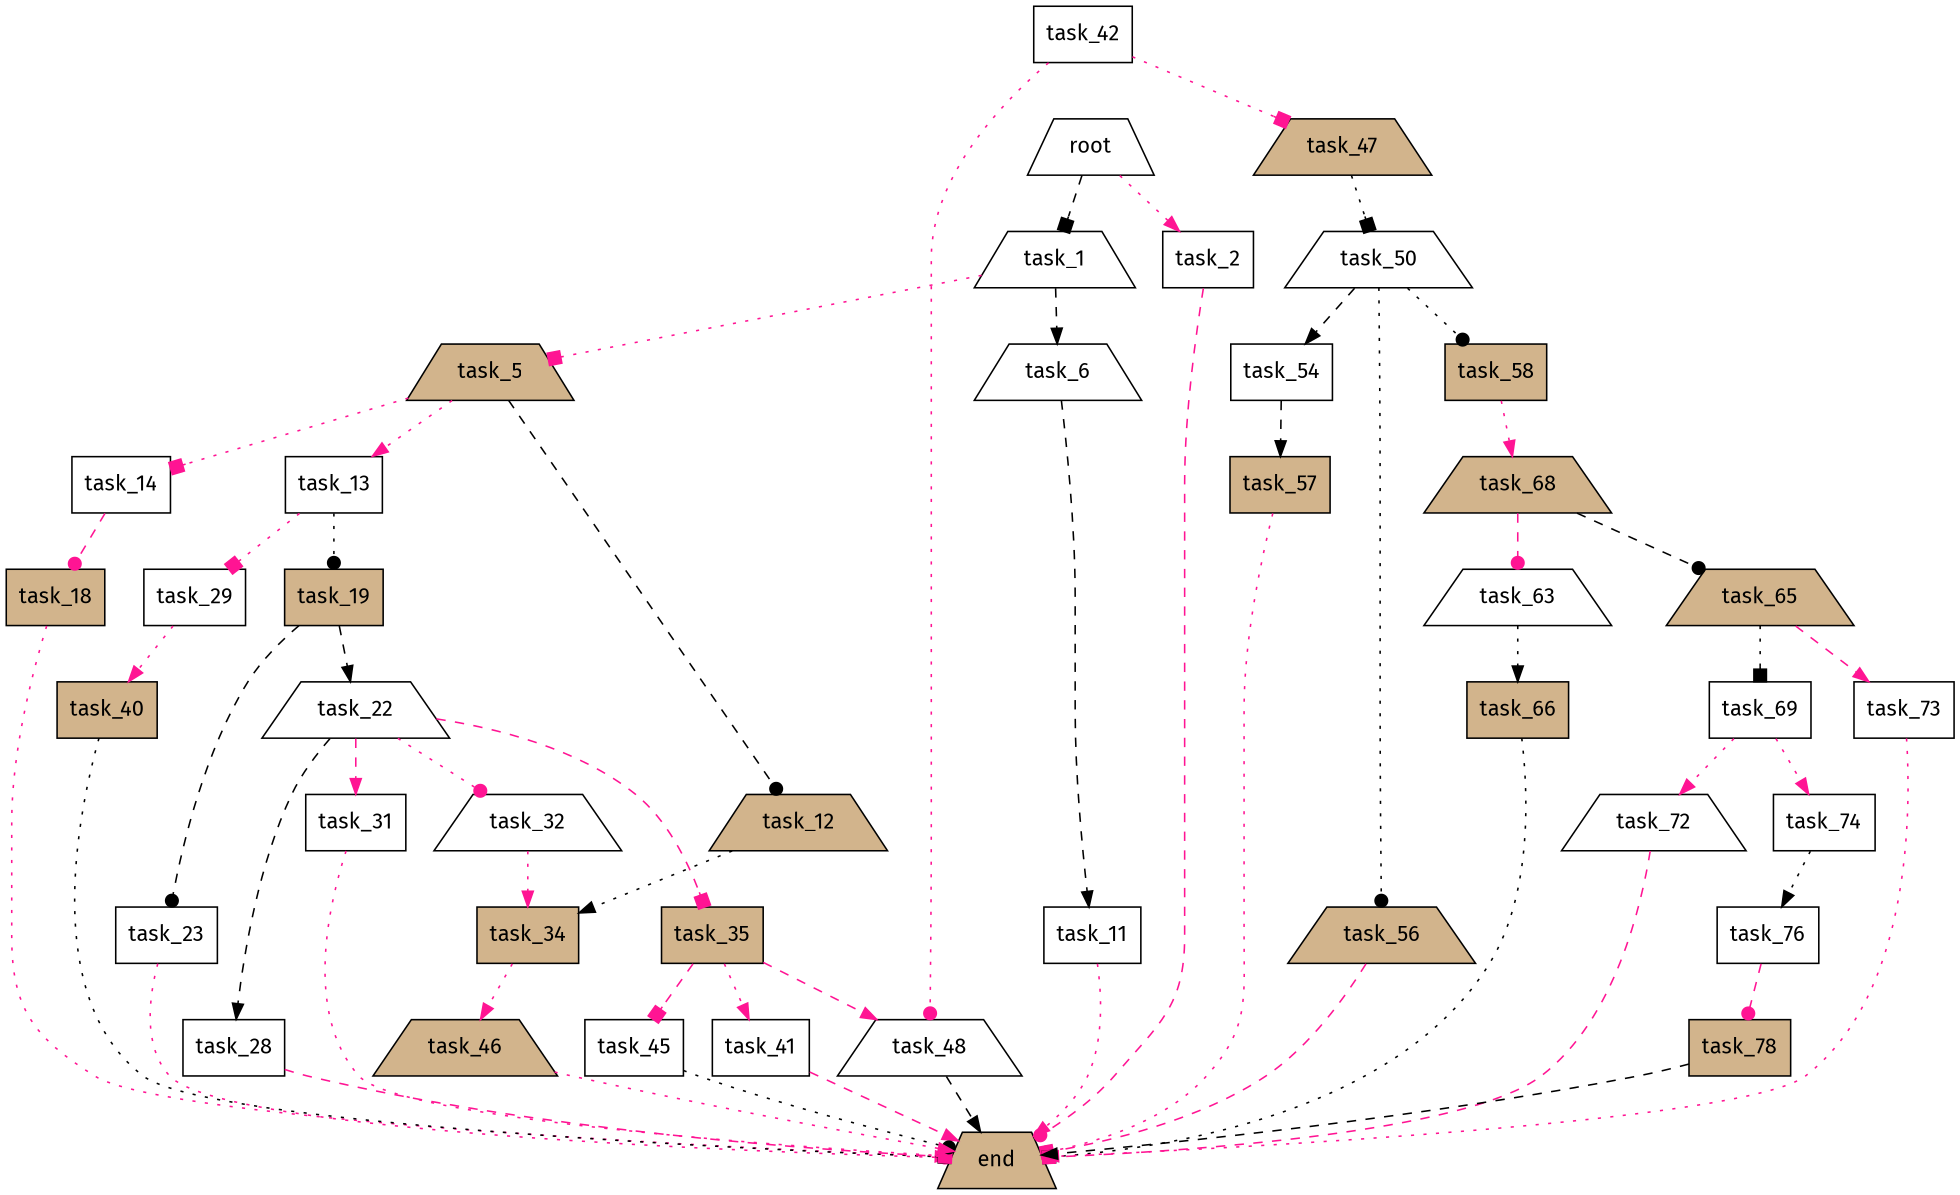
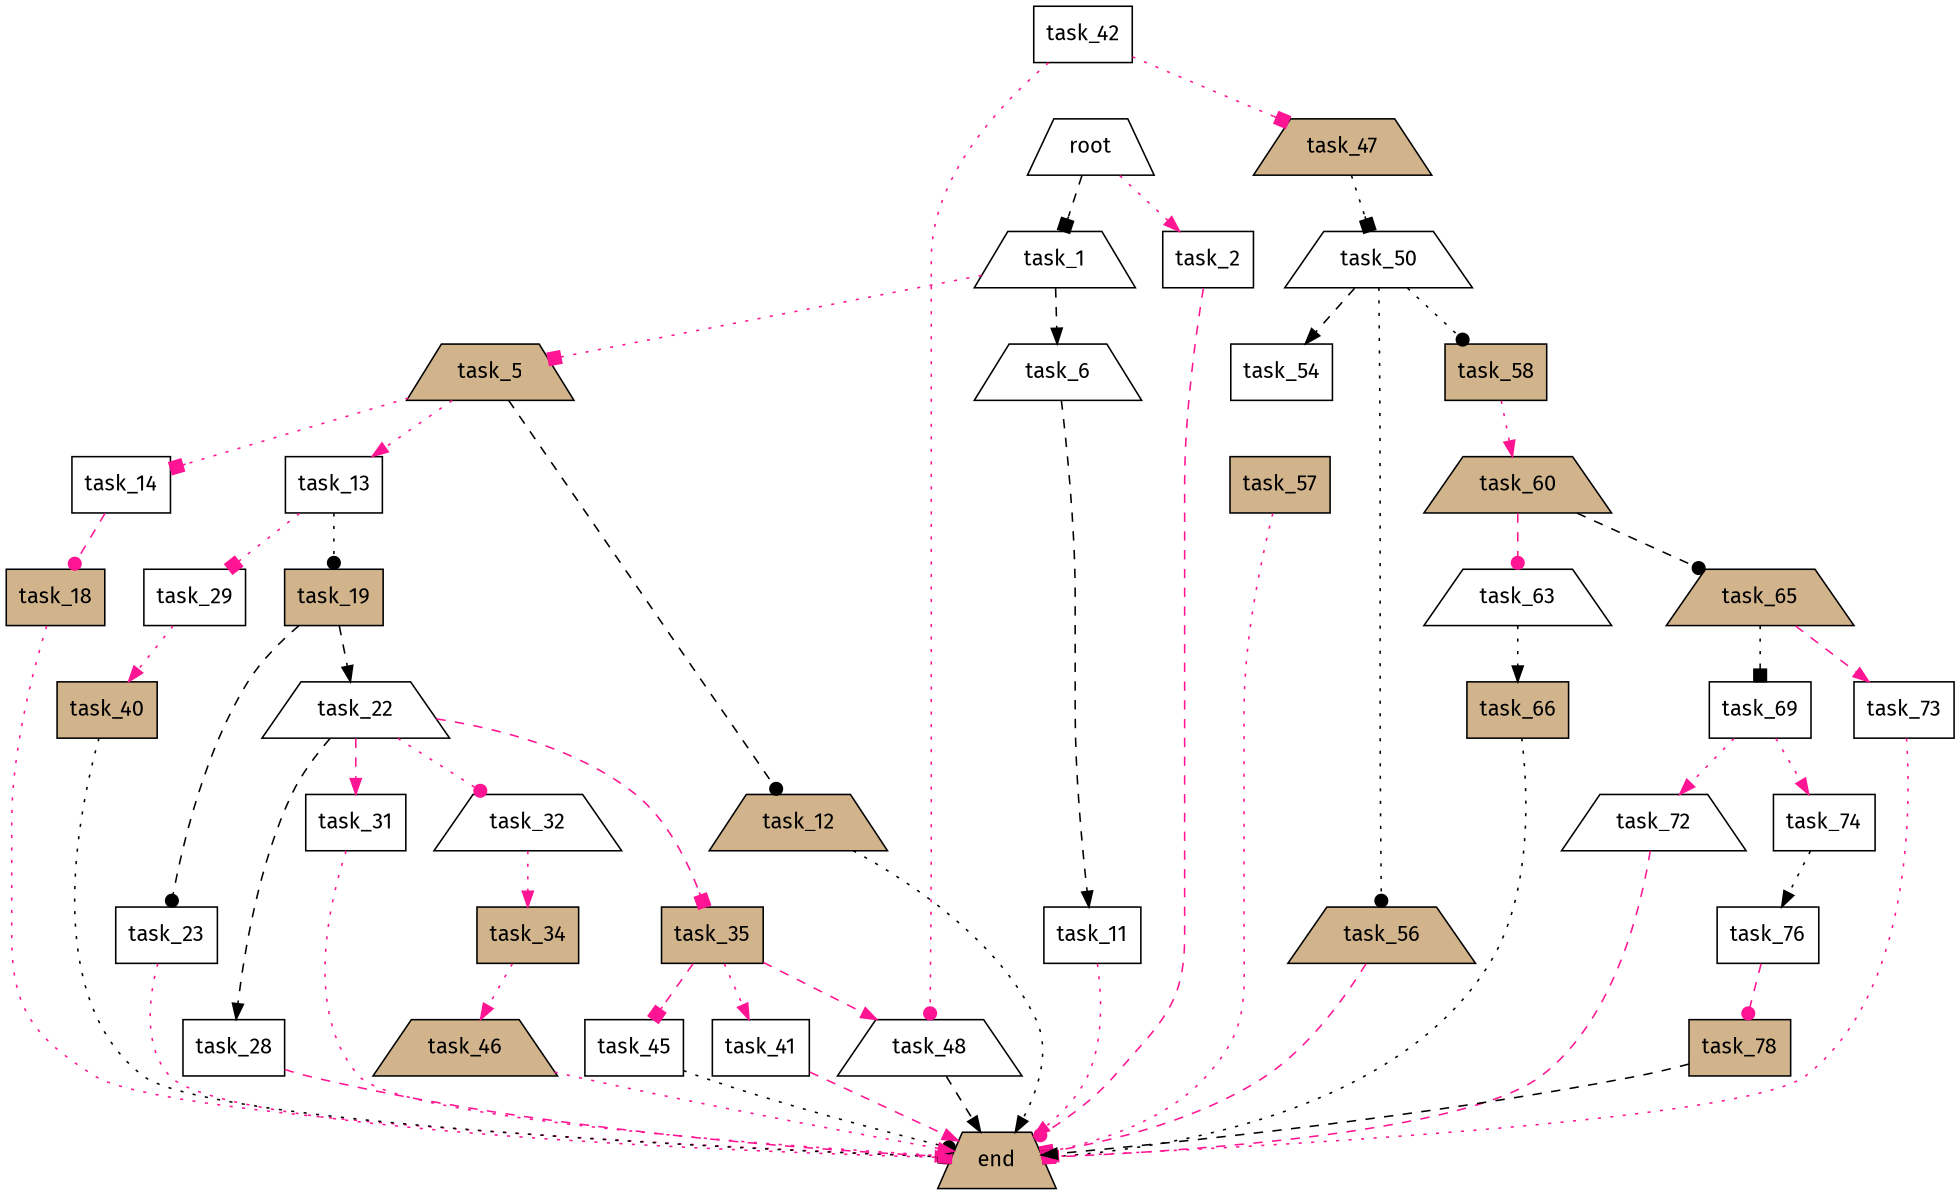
edge "task_54" -> "task_57": removed
node "task_68": label "task_68" -> "task_60"
edge "task_12" -> "task_34": now "task_12" -> "end"
